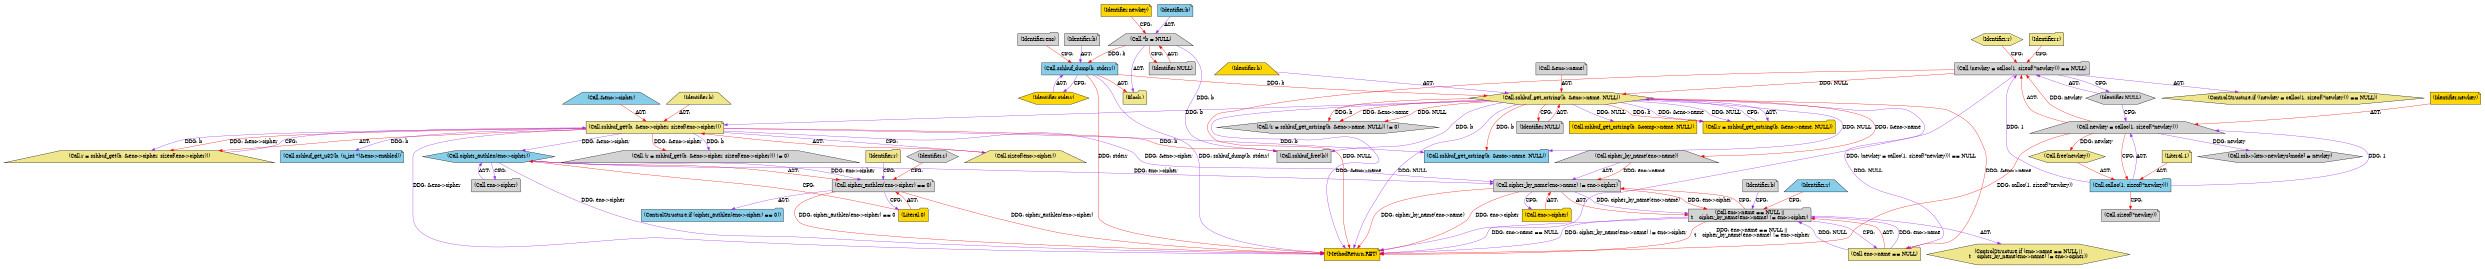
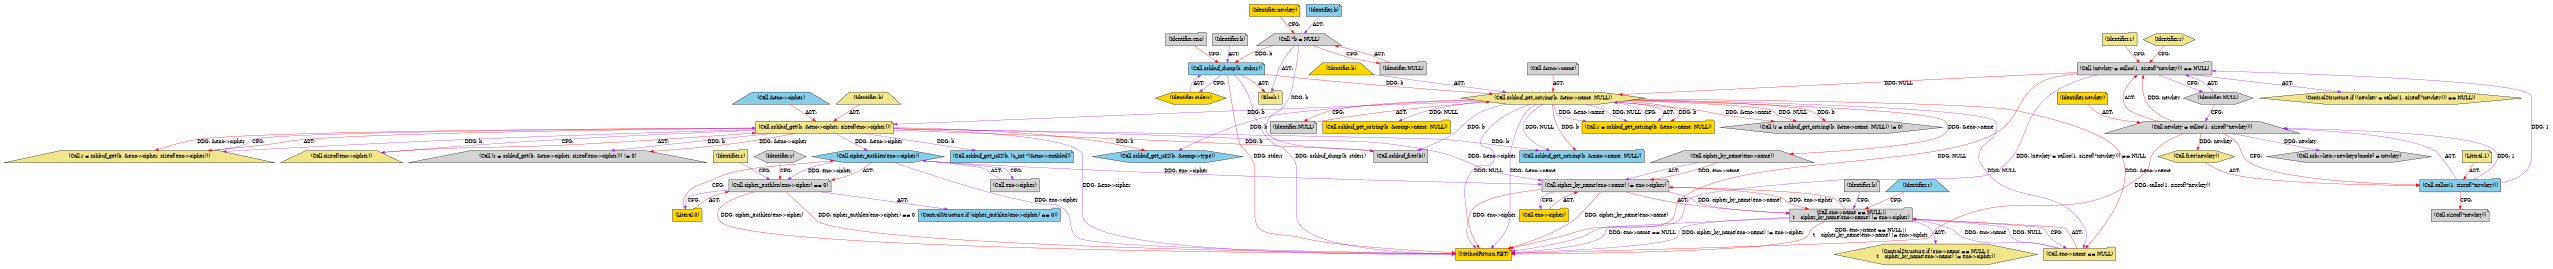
node "(Call,sshbuf_get_u32(b, &comp->type))": added
